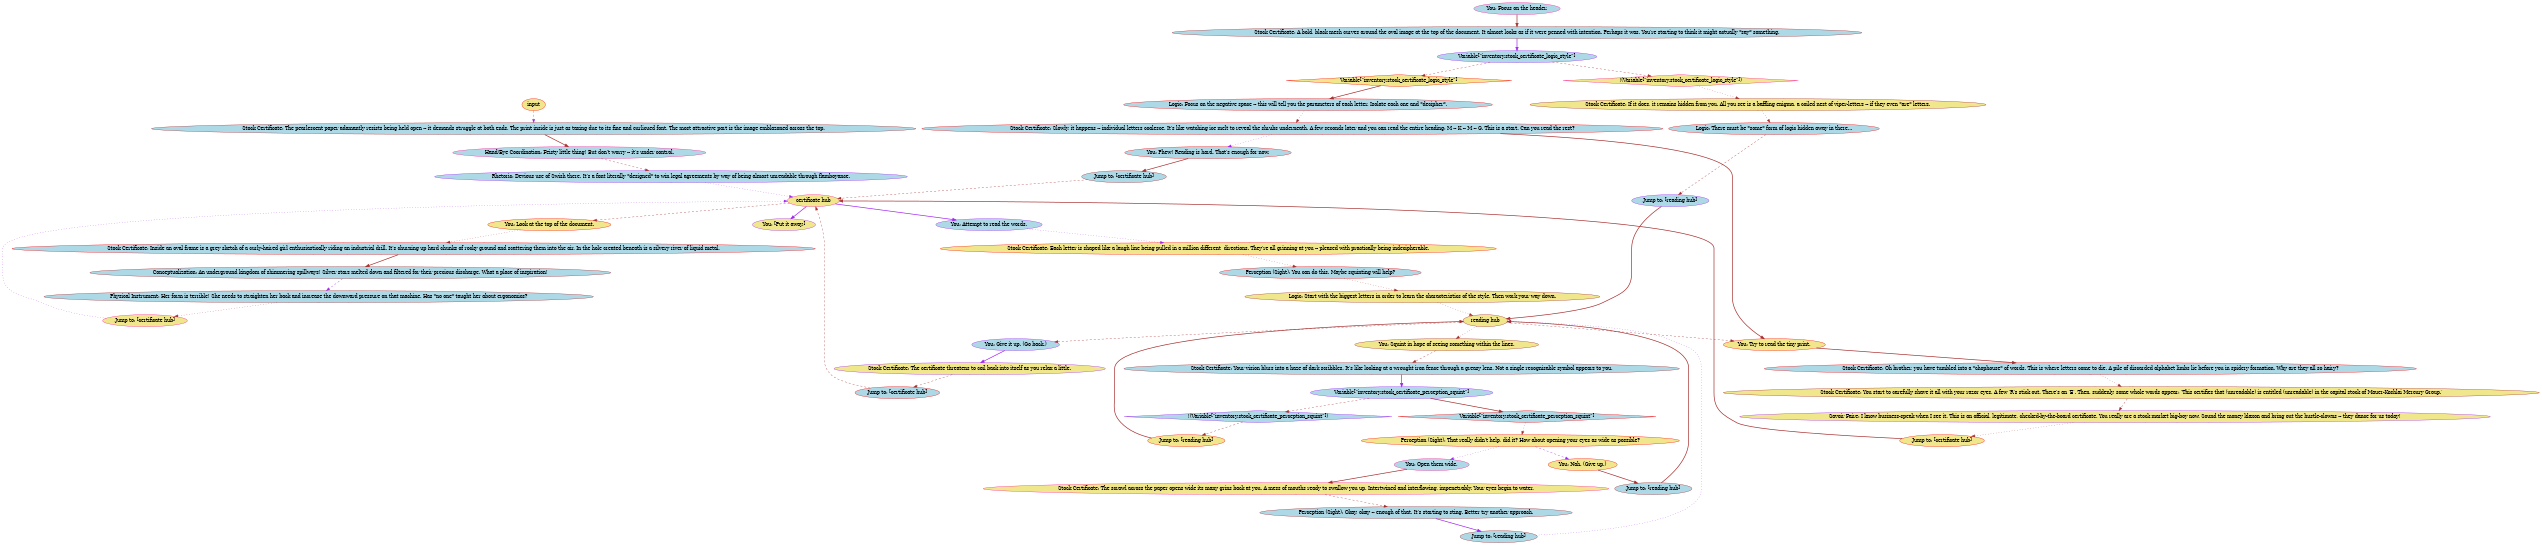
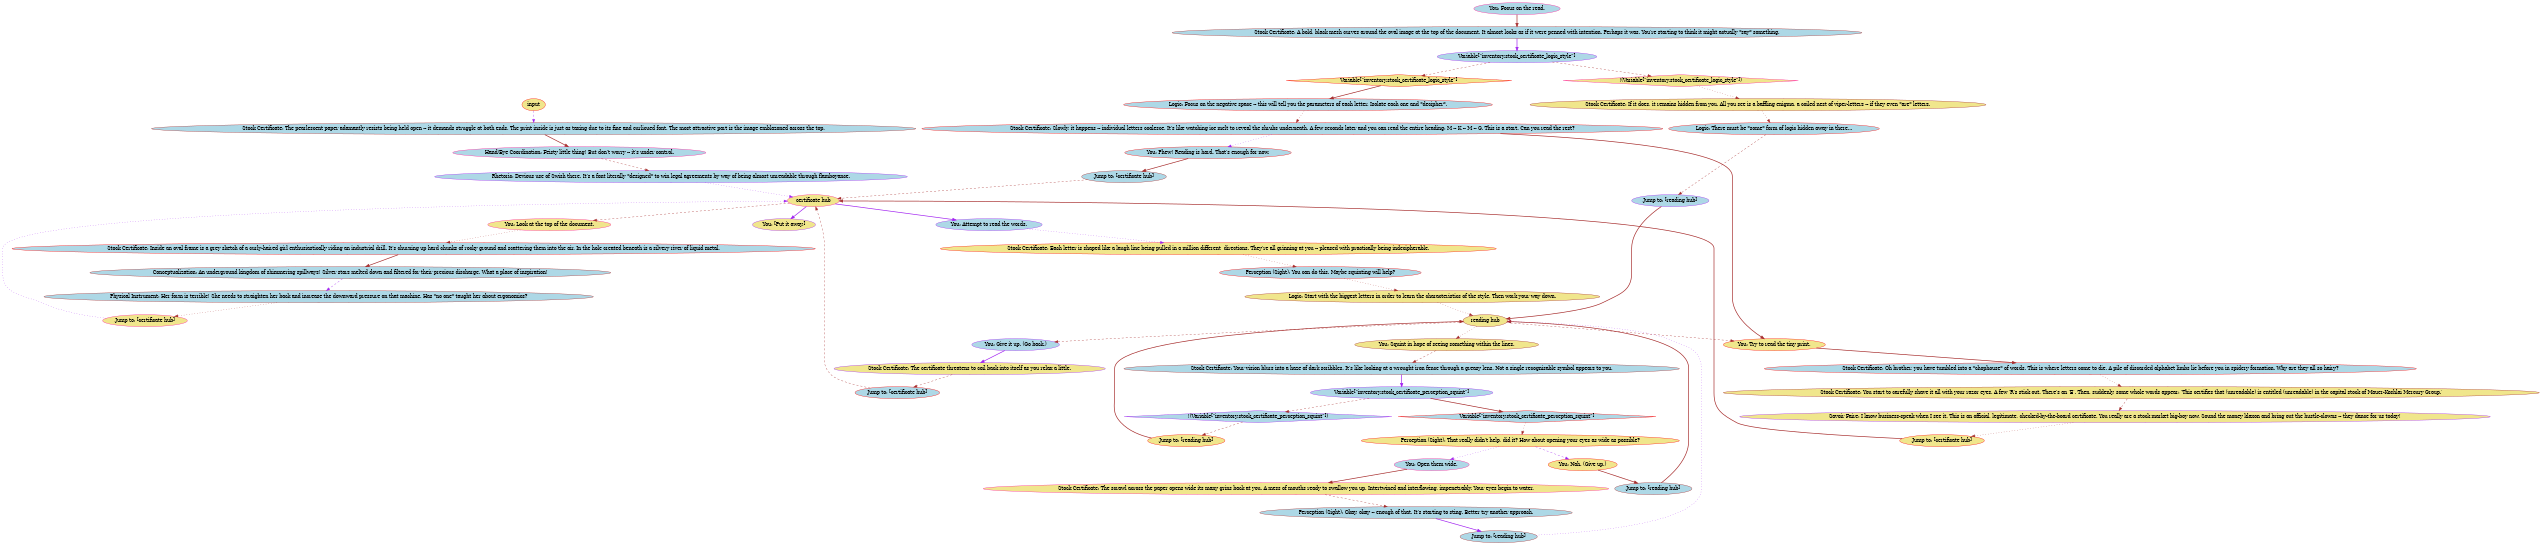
node "You: Focus on the header.": label "You: Focus on the header." -> "You: Focus on the read."
node "You: Look at the top of the document.": color red -> deeppink
